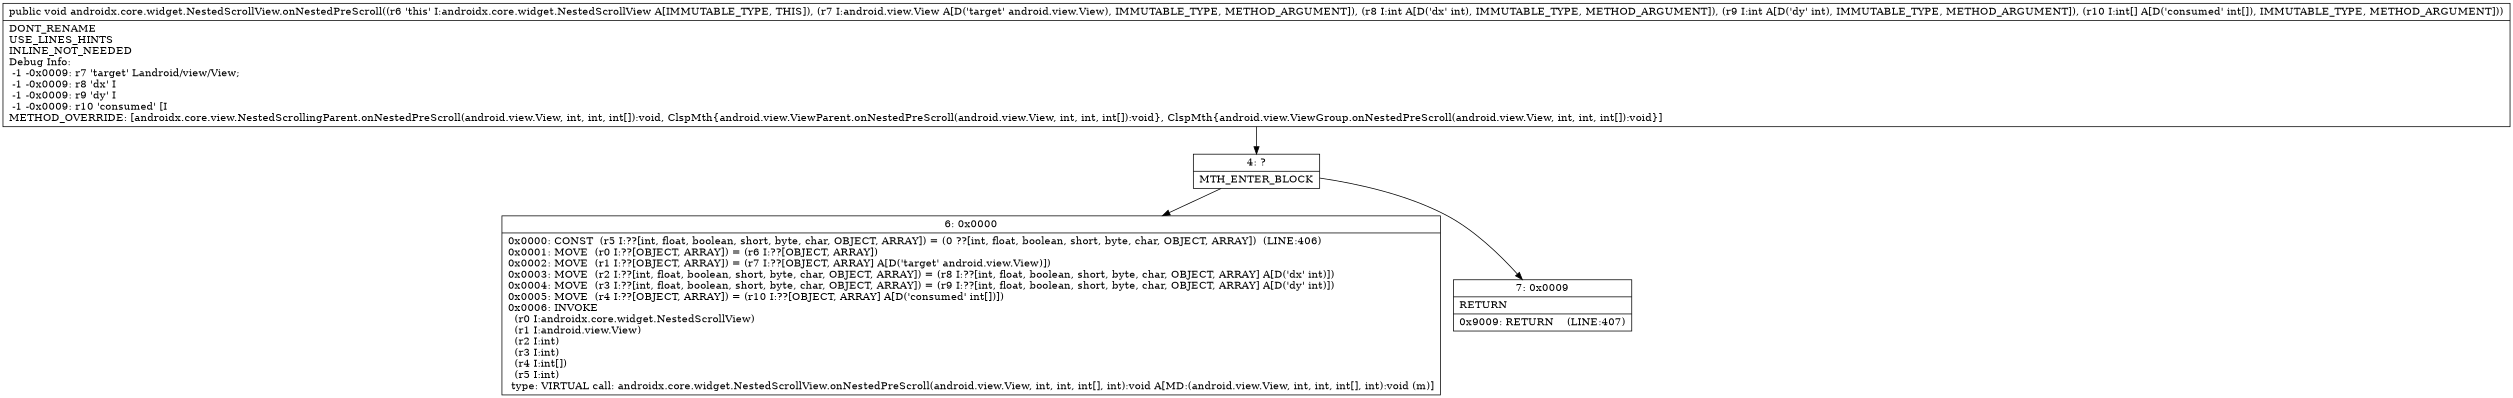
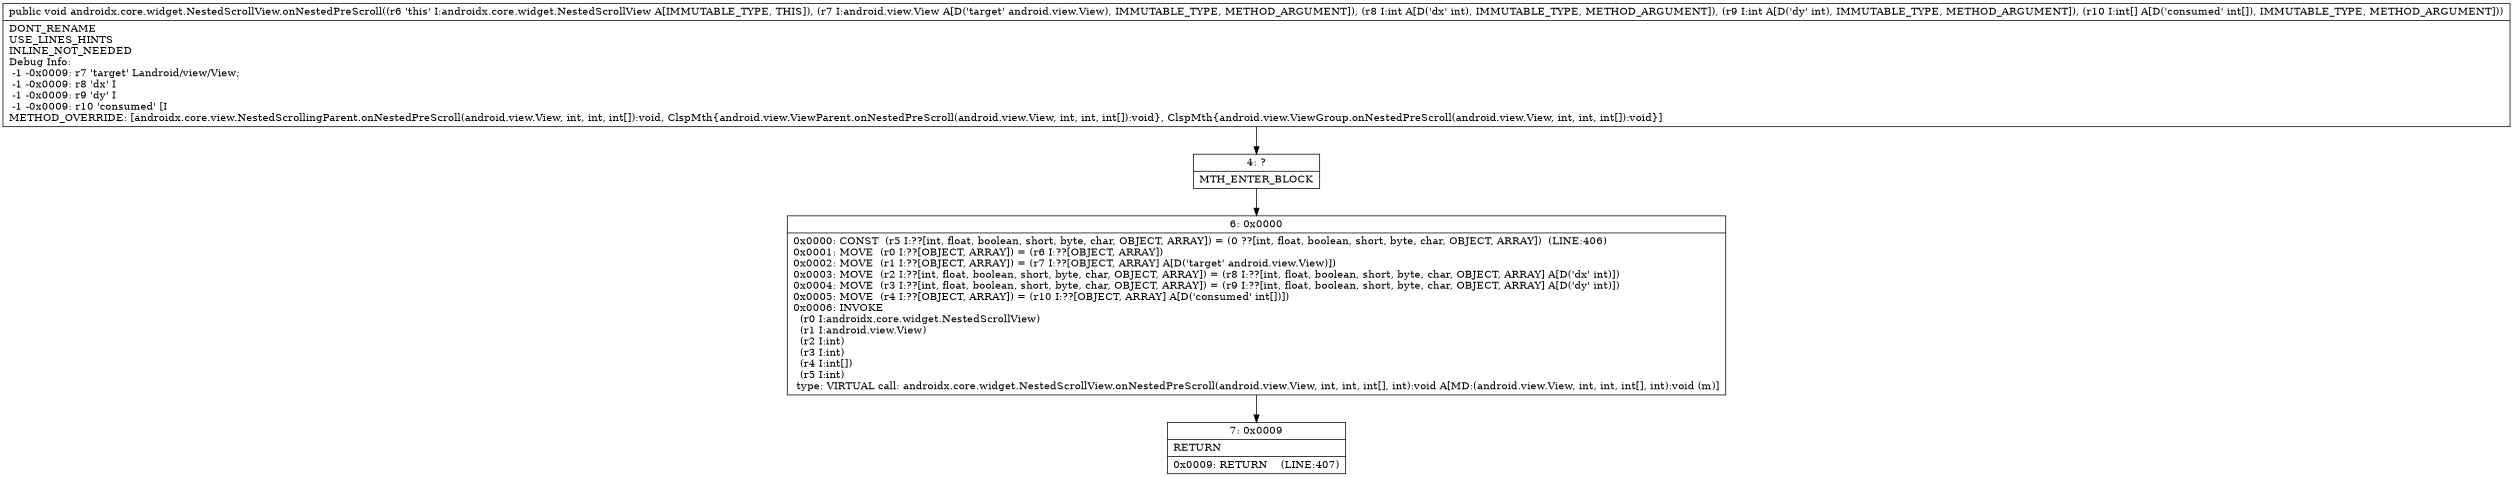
edge "4: ?" -> "7: 0x0009": now "6: 0x0000" -> "7: 0x0009"
node "7: 0x0009": text "0x9009: RETURN    (LINE:407)" -> "0x0009: RETURN    (LINE:407)"
